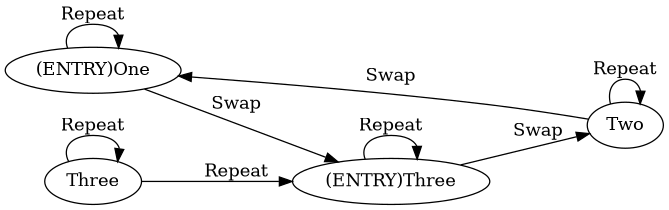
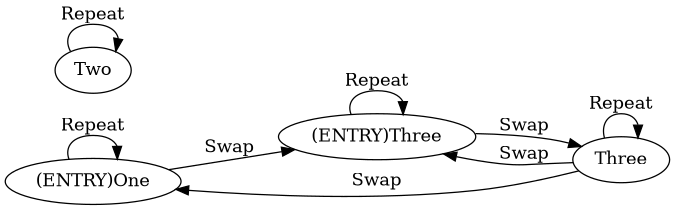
edge "Two" -> "(ENTRY)One": now "Three" -> "(ENTRY)One"
edge "(ENTRY)Three" -> "Two": now "(ENTRY)Three" -> "Three"
edge "Three" -> "(ENTRY)Three": label "Repeat" -> "Swap"
